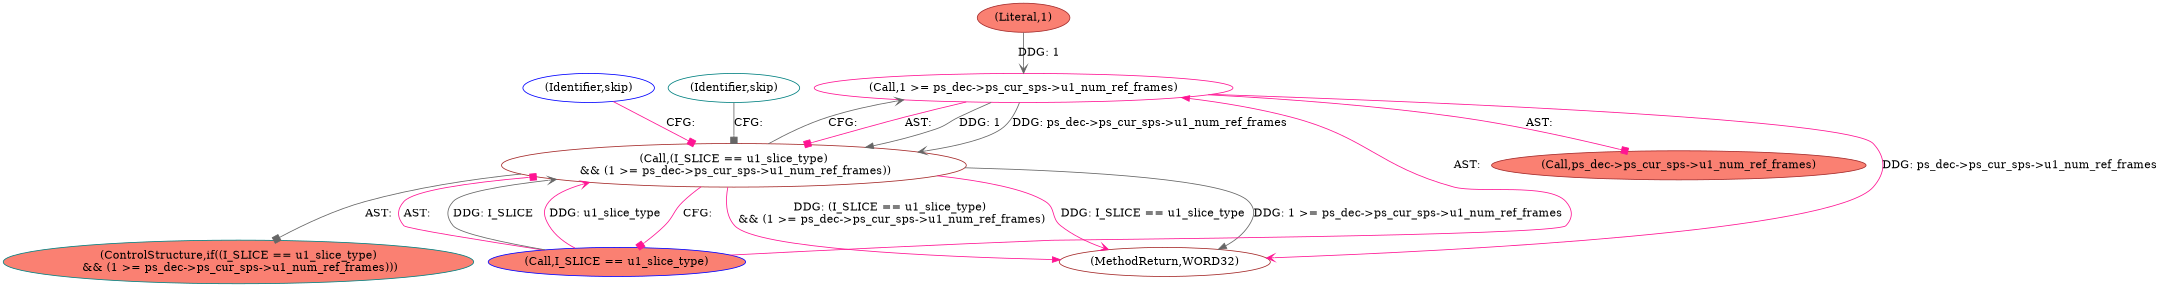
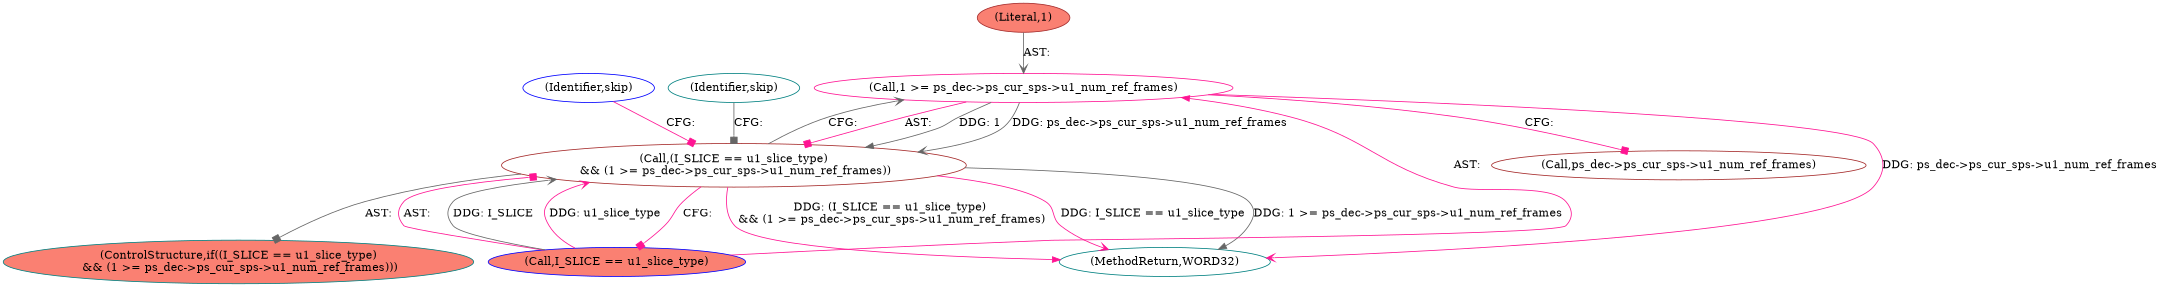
edge "(Literal,1)" -> "(Call,1 >= ps_dec->ps_cur_sps->u1_num_ref_frames)": label "DDG: 1" -> "AST: "
edge "(Call,1 >= ps_dec->ps_cur_sps->u1_num_ref_frames)" -> "(Call,ps_dec->ps_cur_sps->u1_num_ref_frames)": label "AST: " -> "CFG: "
node "(Call,ps_dec->ps_cur_sps->u1_num_ref_frames)": fillcolor salmon -> white
node "(MethodReturn,WORD32)": color brown -> teal
